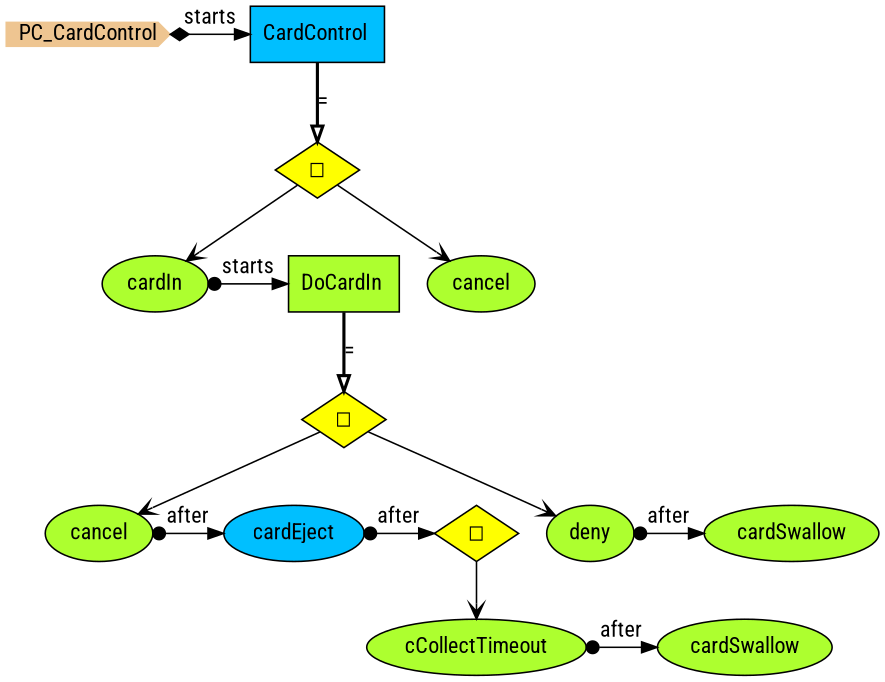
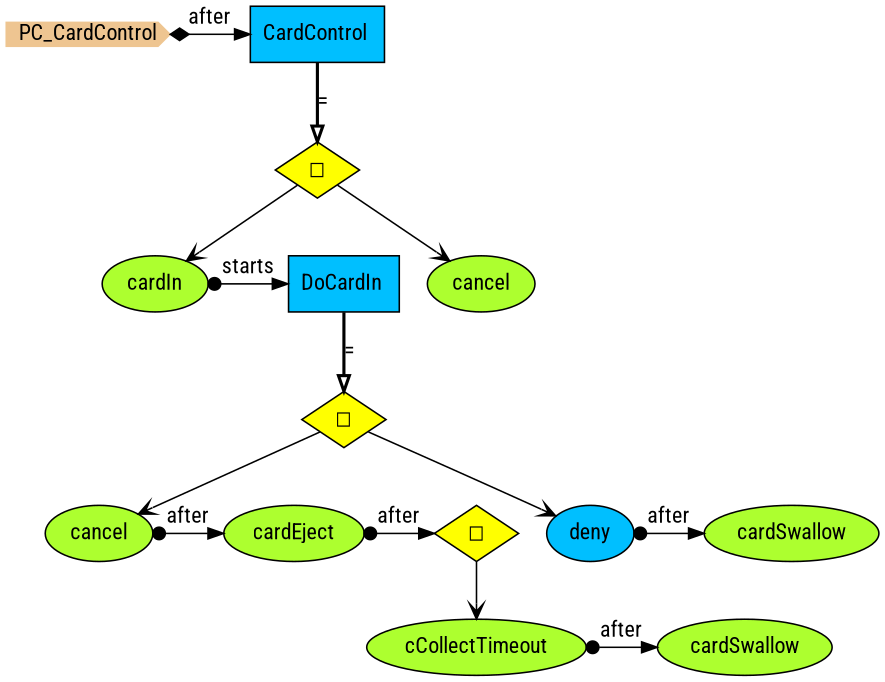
edge "PC_CardControl" -- "CardControl": label "starts" -> "after"
node "DoCardIn": fillcolor greenyellow -> deepskyblue
node "cardEject": fillcolor deepskyblue -> greenyellow
node "deny": fillcolor greenyellow -> deepskyblue
